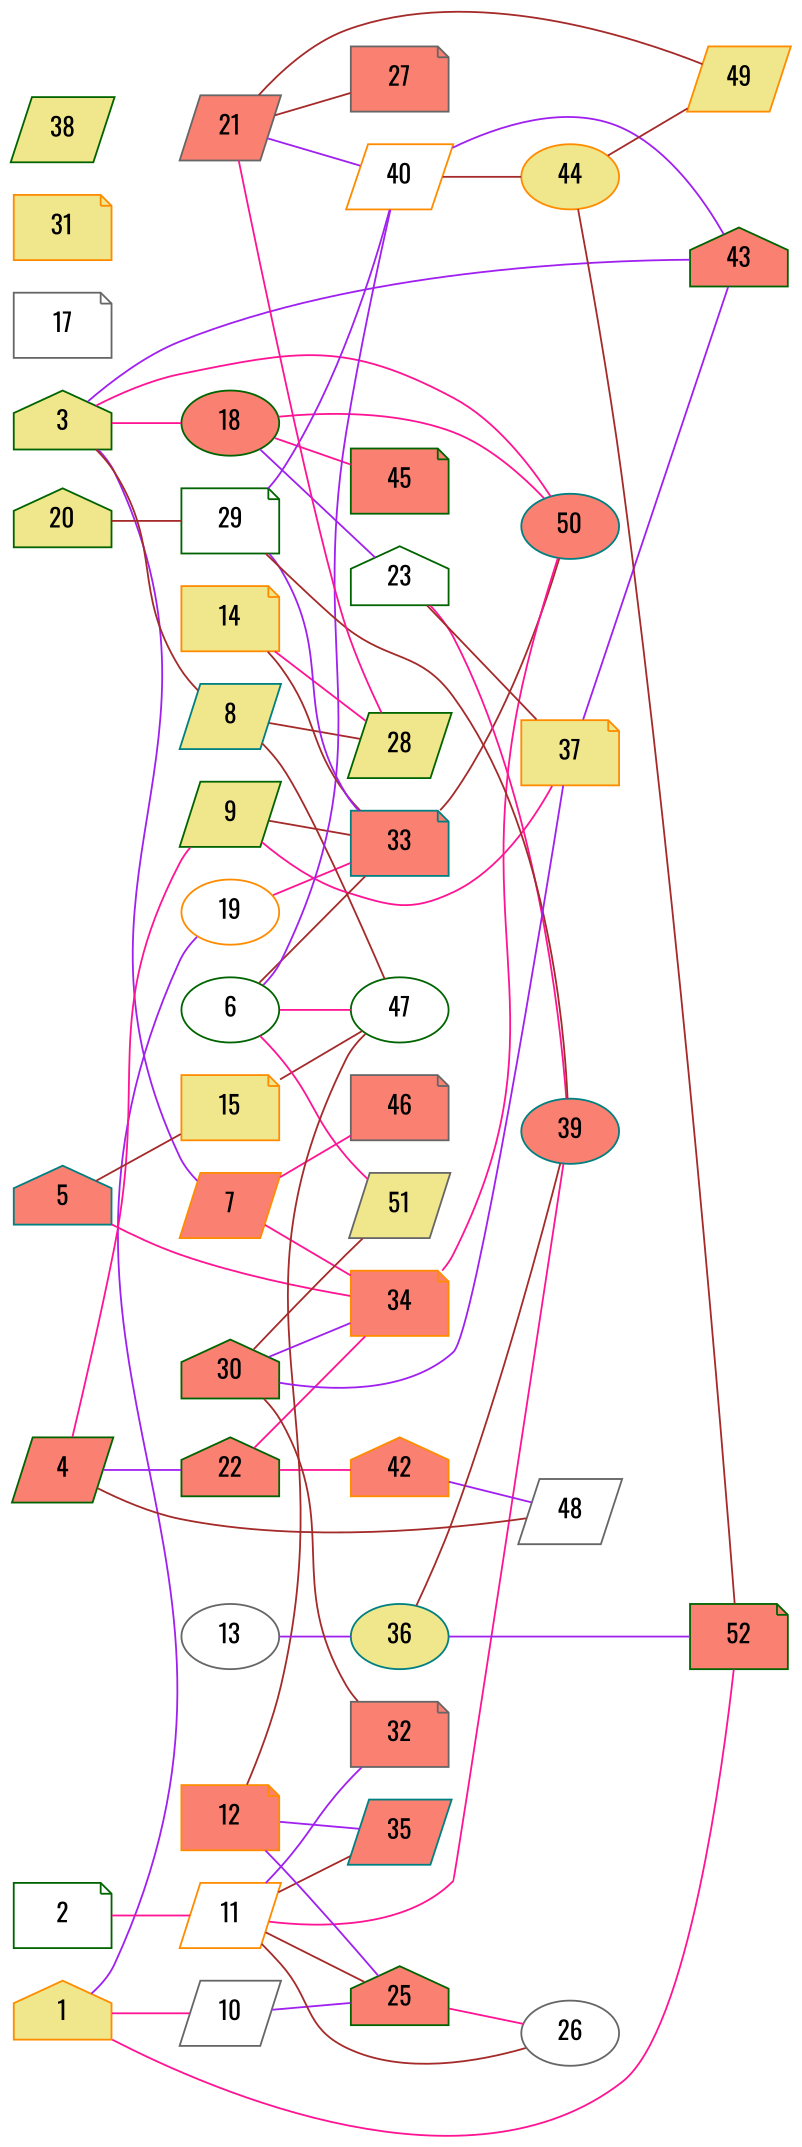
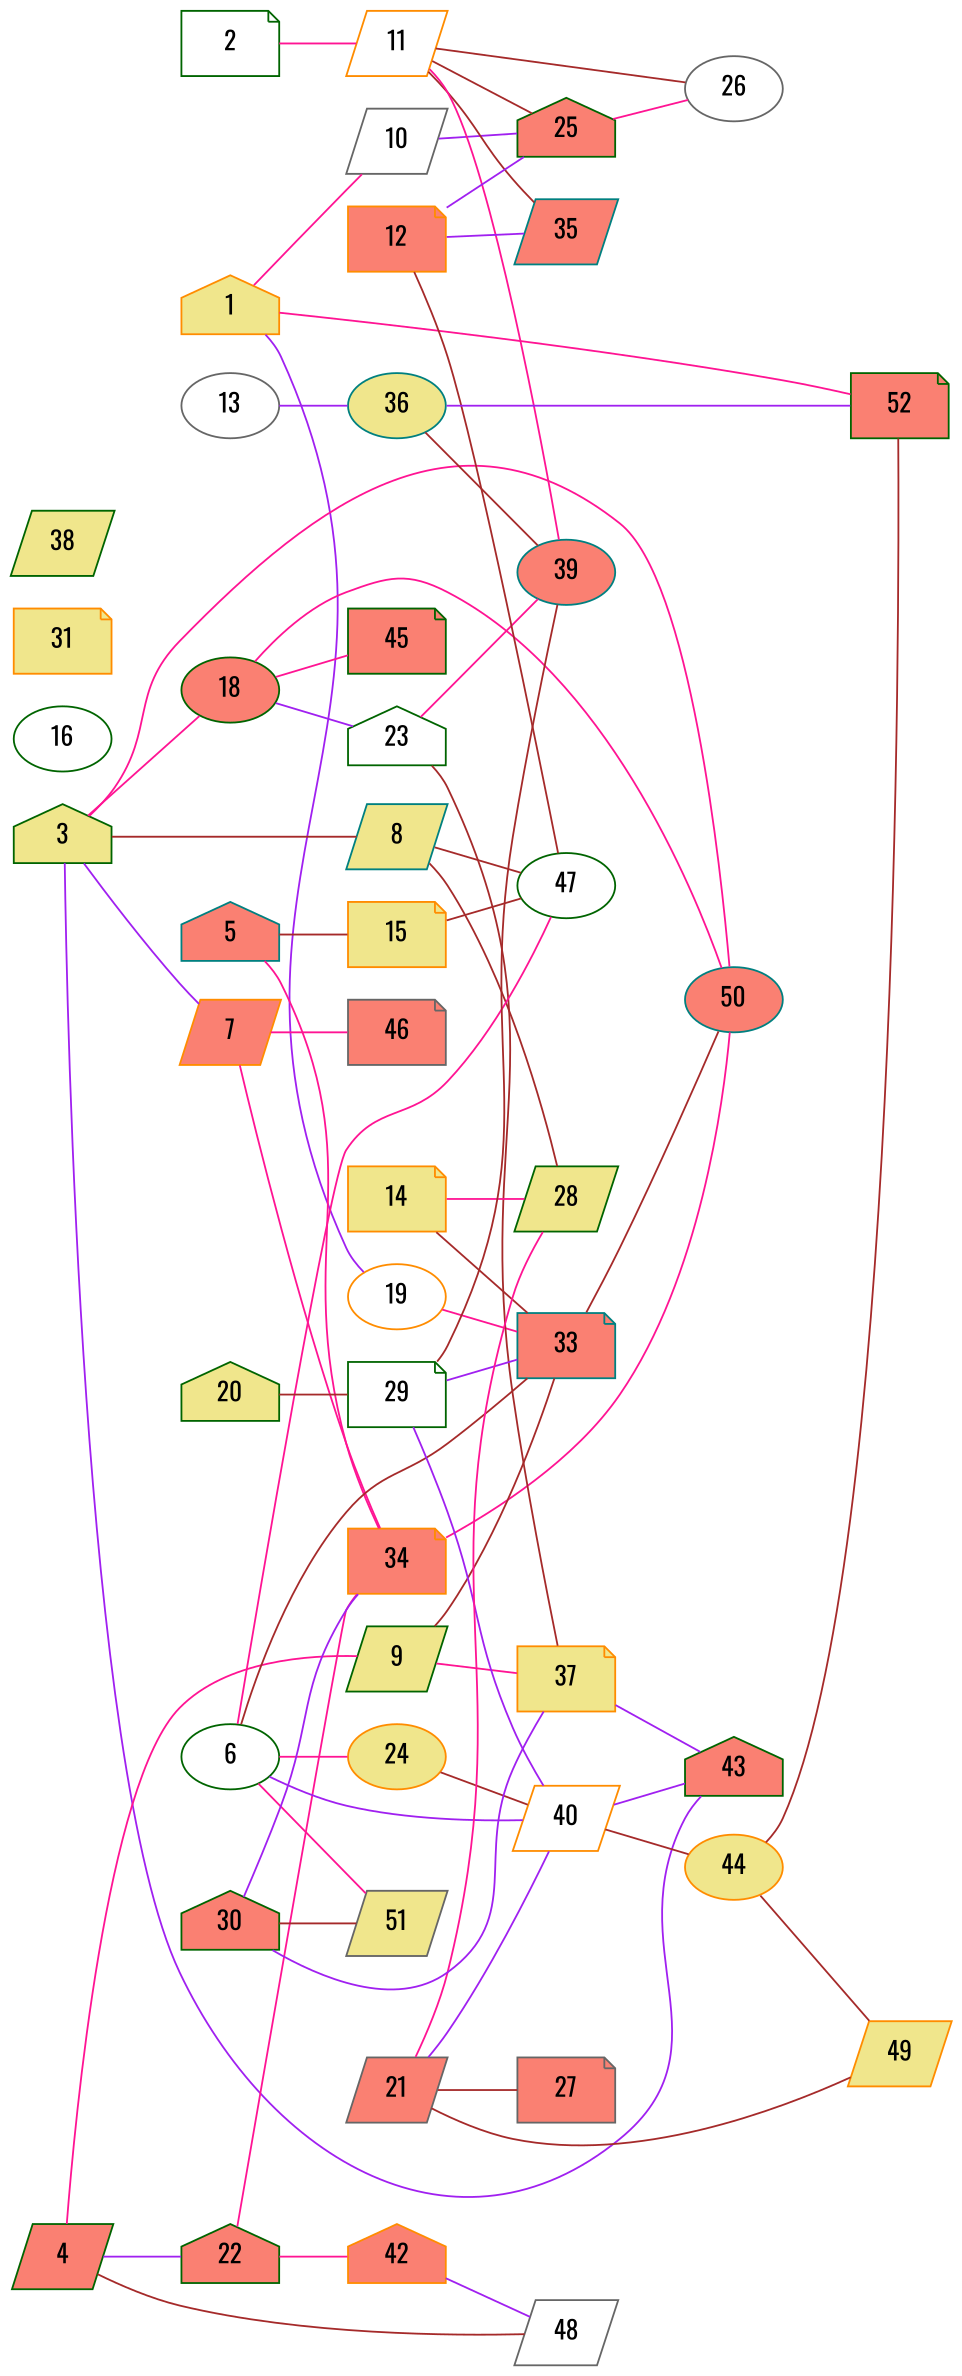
node "17": removed
node "16": added
node "32": removed
node "24": added
